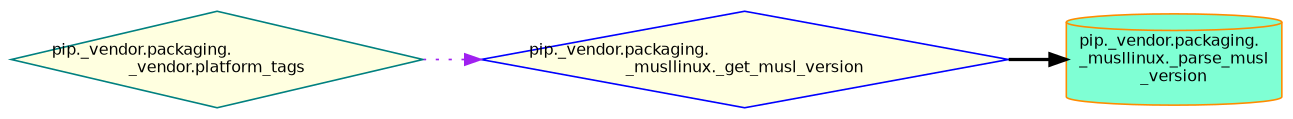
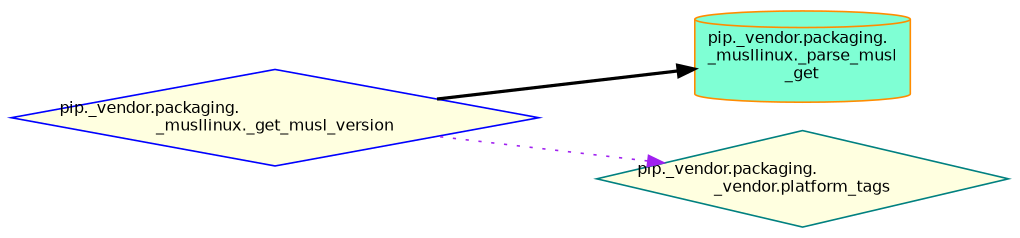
edge "pip._vendor.packaging. _vendor.platform_tags" -> "pip._vendor.packaging. _musllinux._get_musl_version": reversed
node "pip._vendor.packaging. _musllinux._parse_musl _version": label "pip._vendor.packaging. _musllinux._parse_musl _version" -> "pip._vendor.packaging. _musllinux._parse_musl _get"
